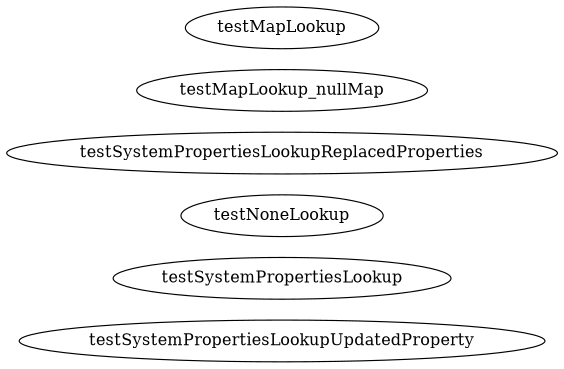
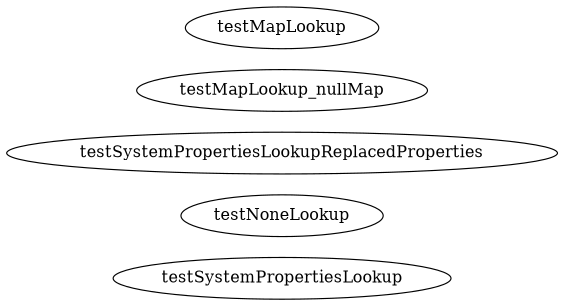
node "testSystemPropertiesLookupUpdatedProperty": removed
